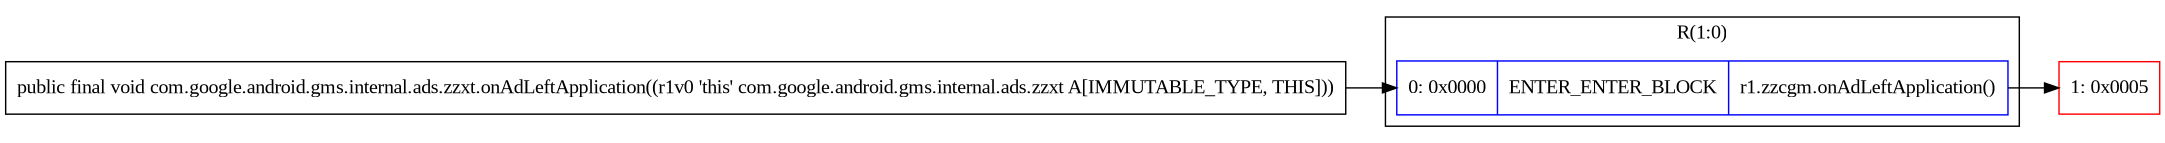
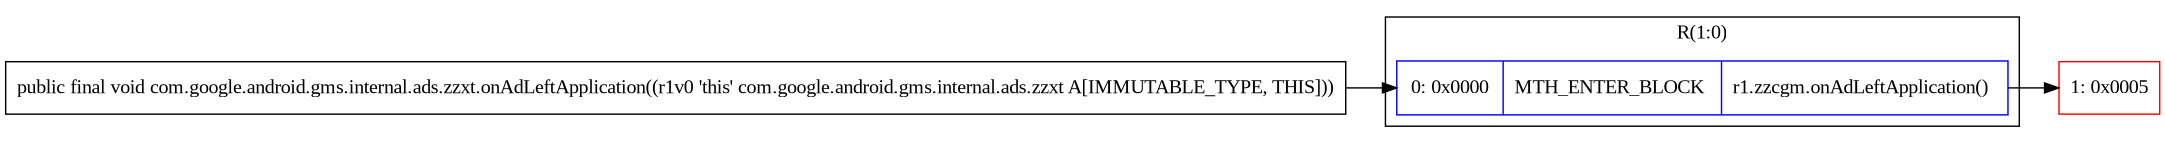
node "0: 0x0000": text "ENTER_ENTER_BLOCK" -> "MTH_ENTER_BLOCK"
